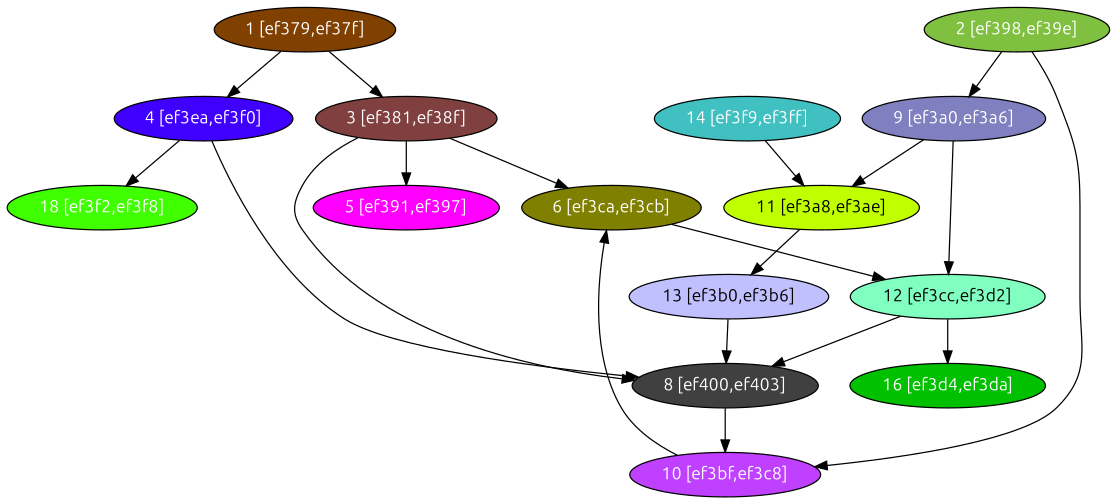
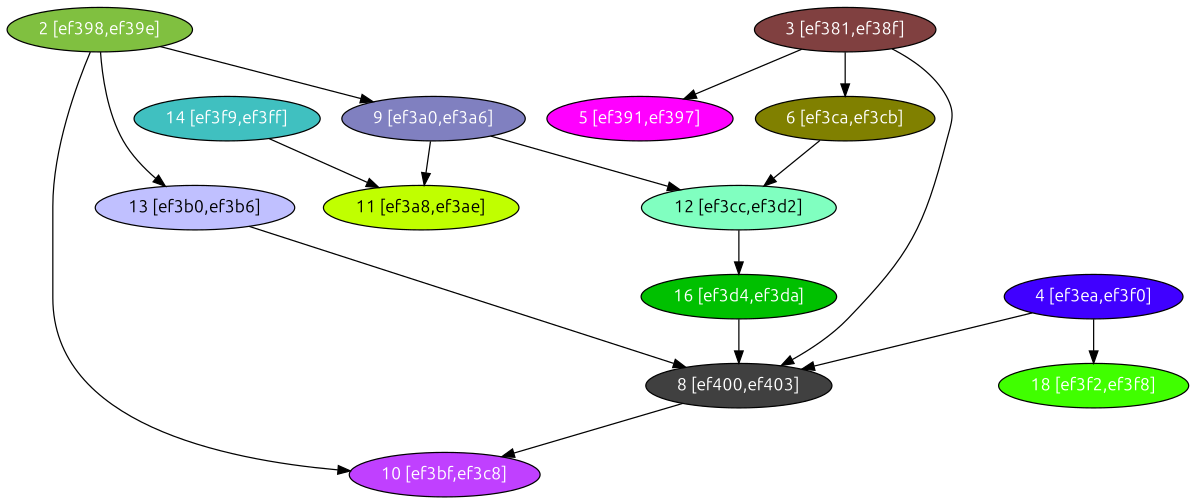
node "1 [ef379,ef37f]": removed
edge "11 [ef3a8,ef3ae]" -> "13 [ef3b0,ef3b6]": now "2 [ef398,ef39e]" -> "13 [ef3b0,ef3b6]"
edge "12 [ef3cc,ef3d2]" -> "8 [ef400,ef403]": now "16 [ef3d4,ef3da]" -> "8 [ef400,ef403]"
edge "10 [ef3bf,ef3c8]" -> "6 [ef3ca,ef3cb]": removed
